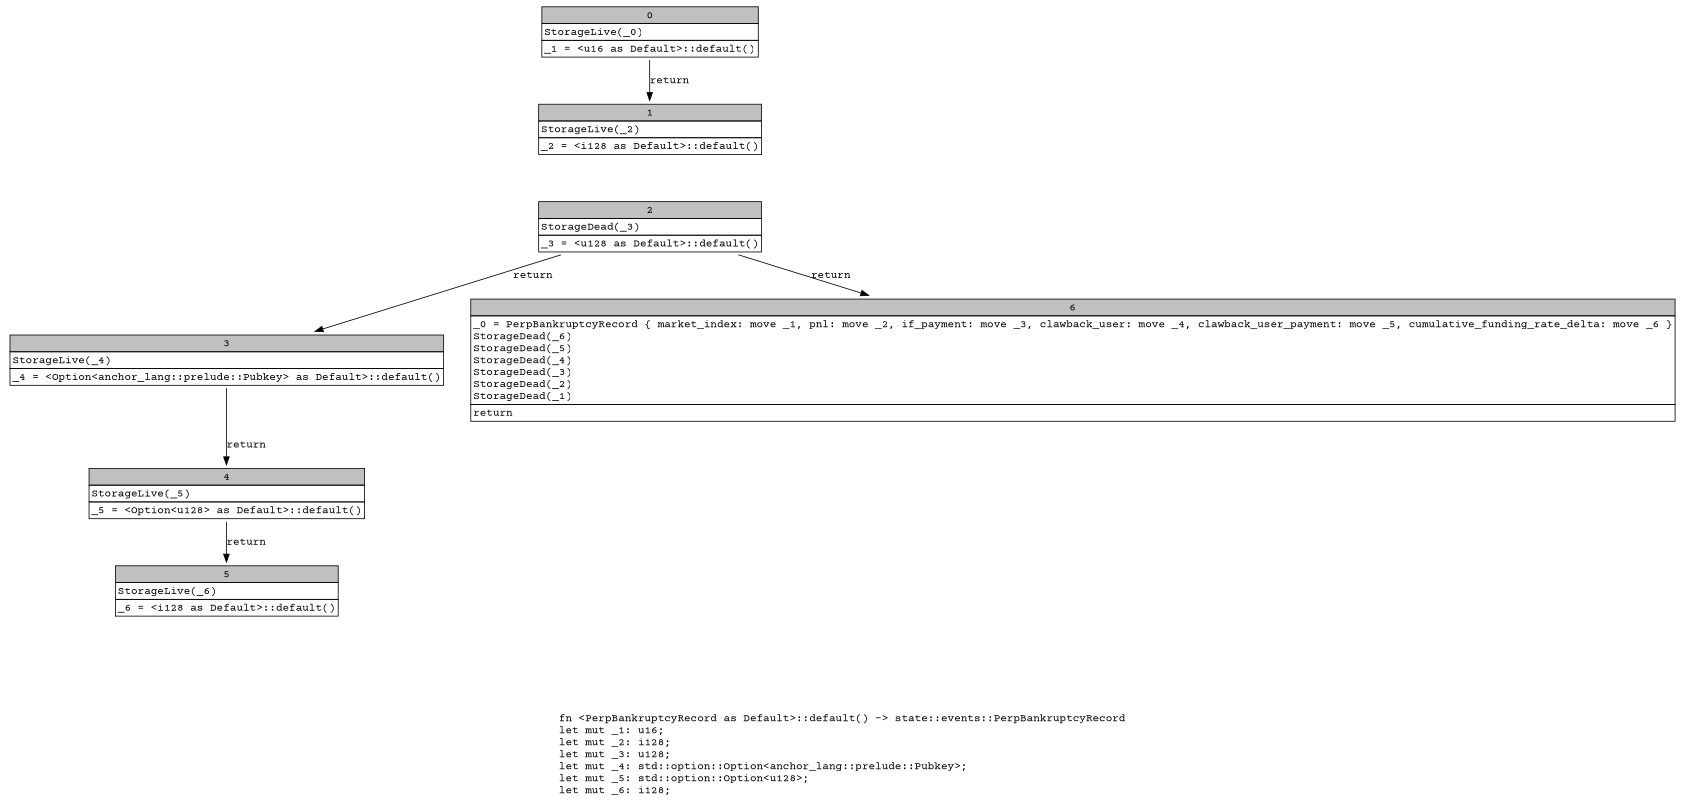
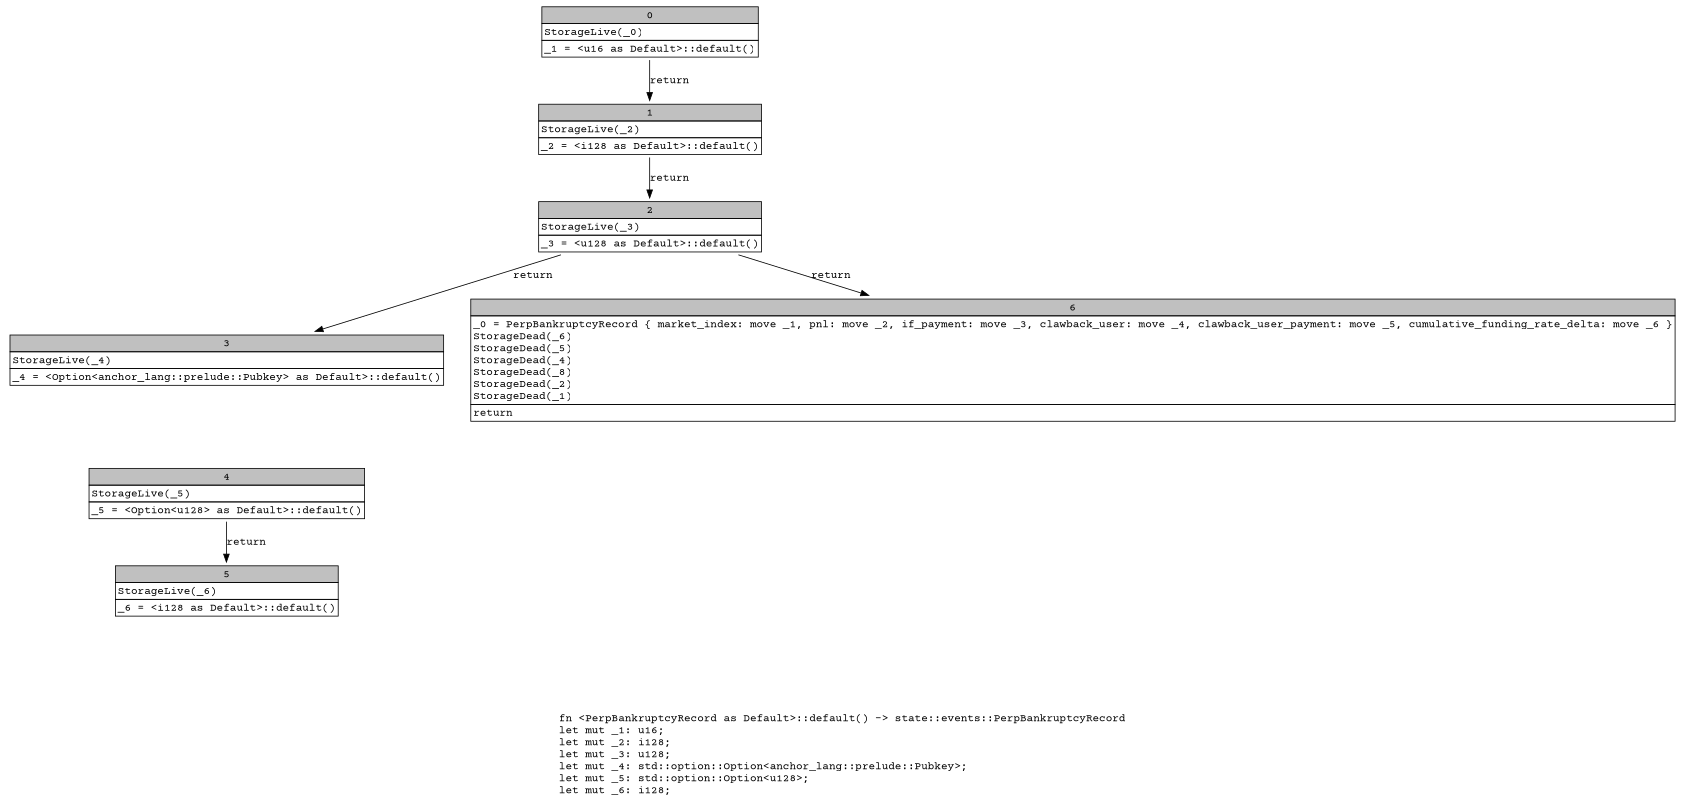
edge "1" -> "2": added, label "return"
node "2": text "StorageDead(_3)" -> "StorageLive(_3)"
node "6": text "StorageDead(_3)" -> "StorageDead(_8)"
edge "3" -> "4": removed, label "return"
